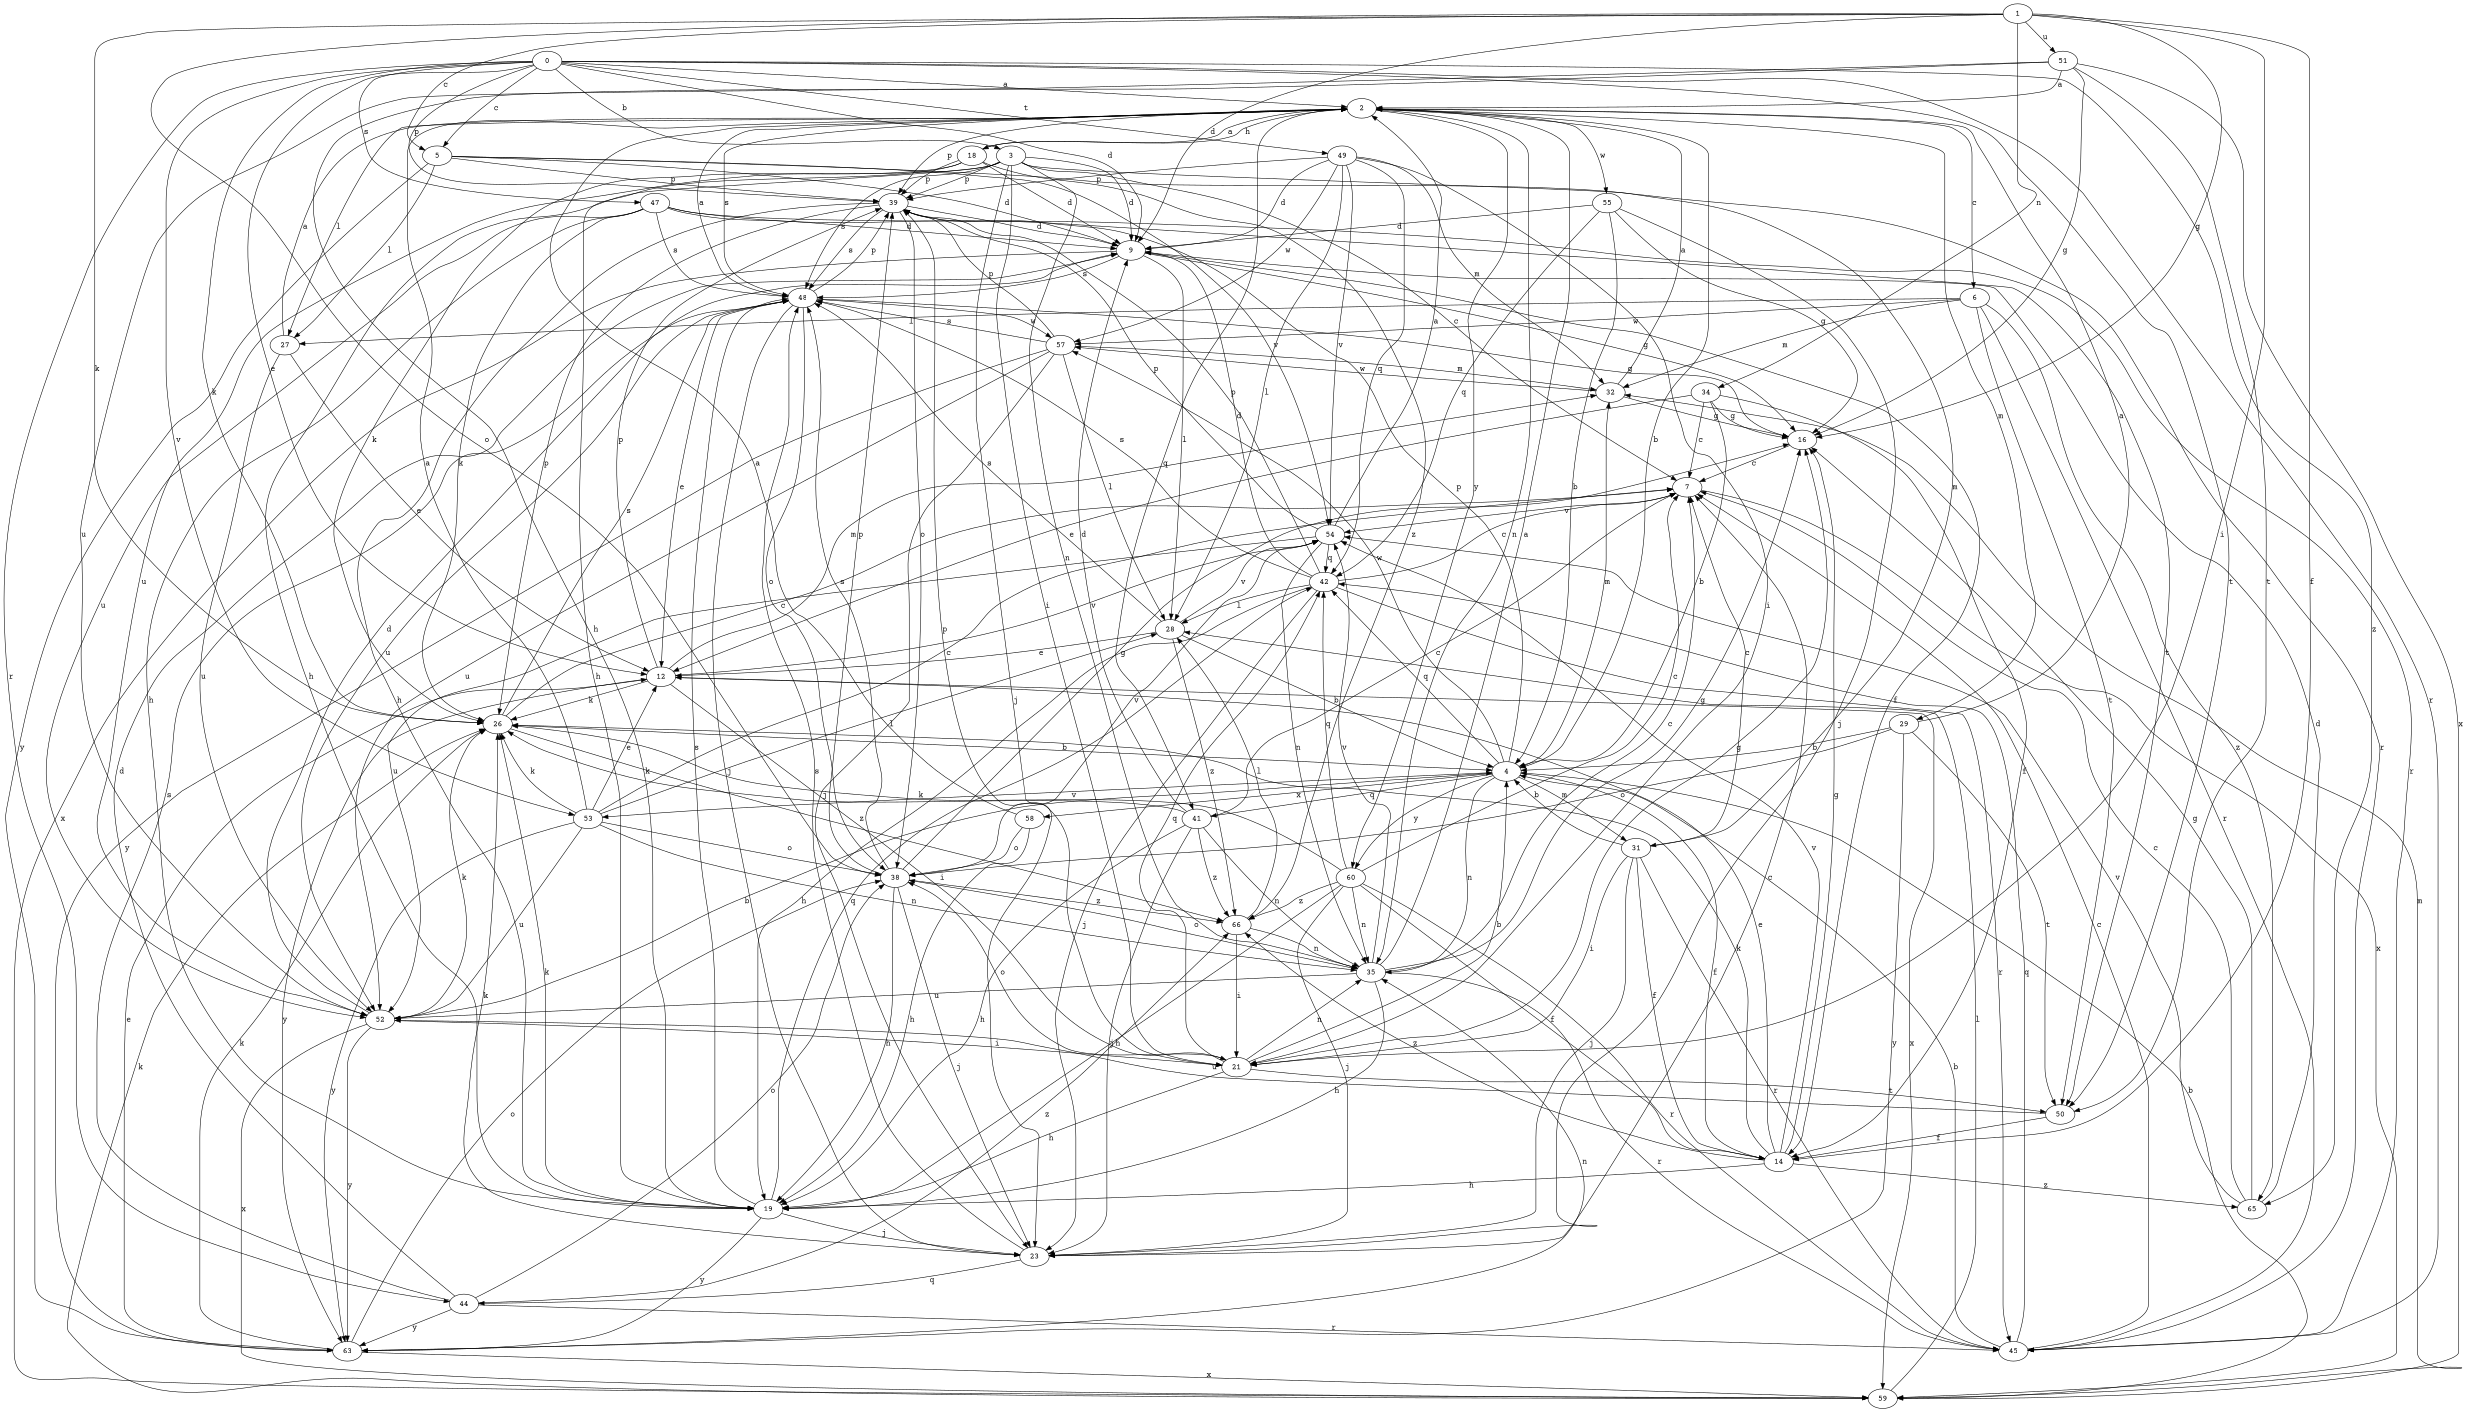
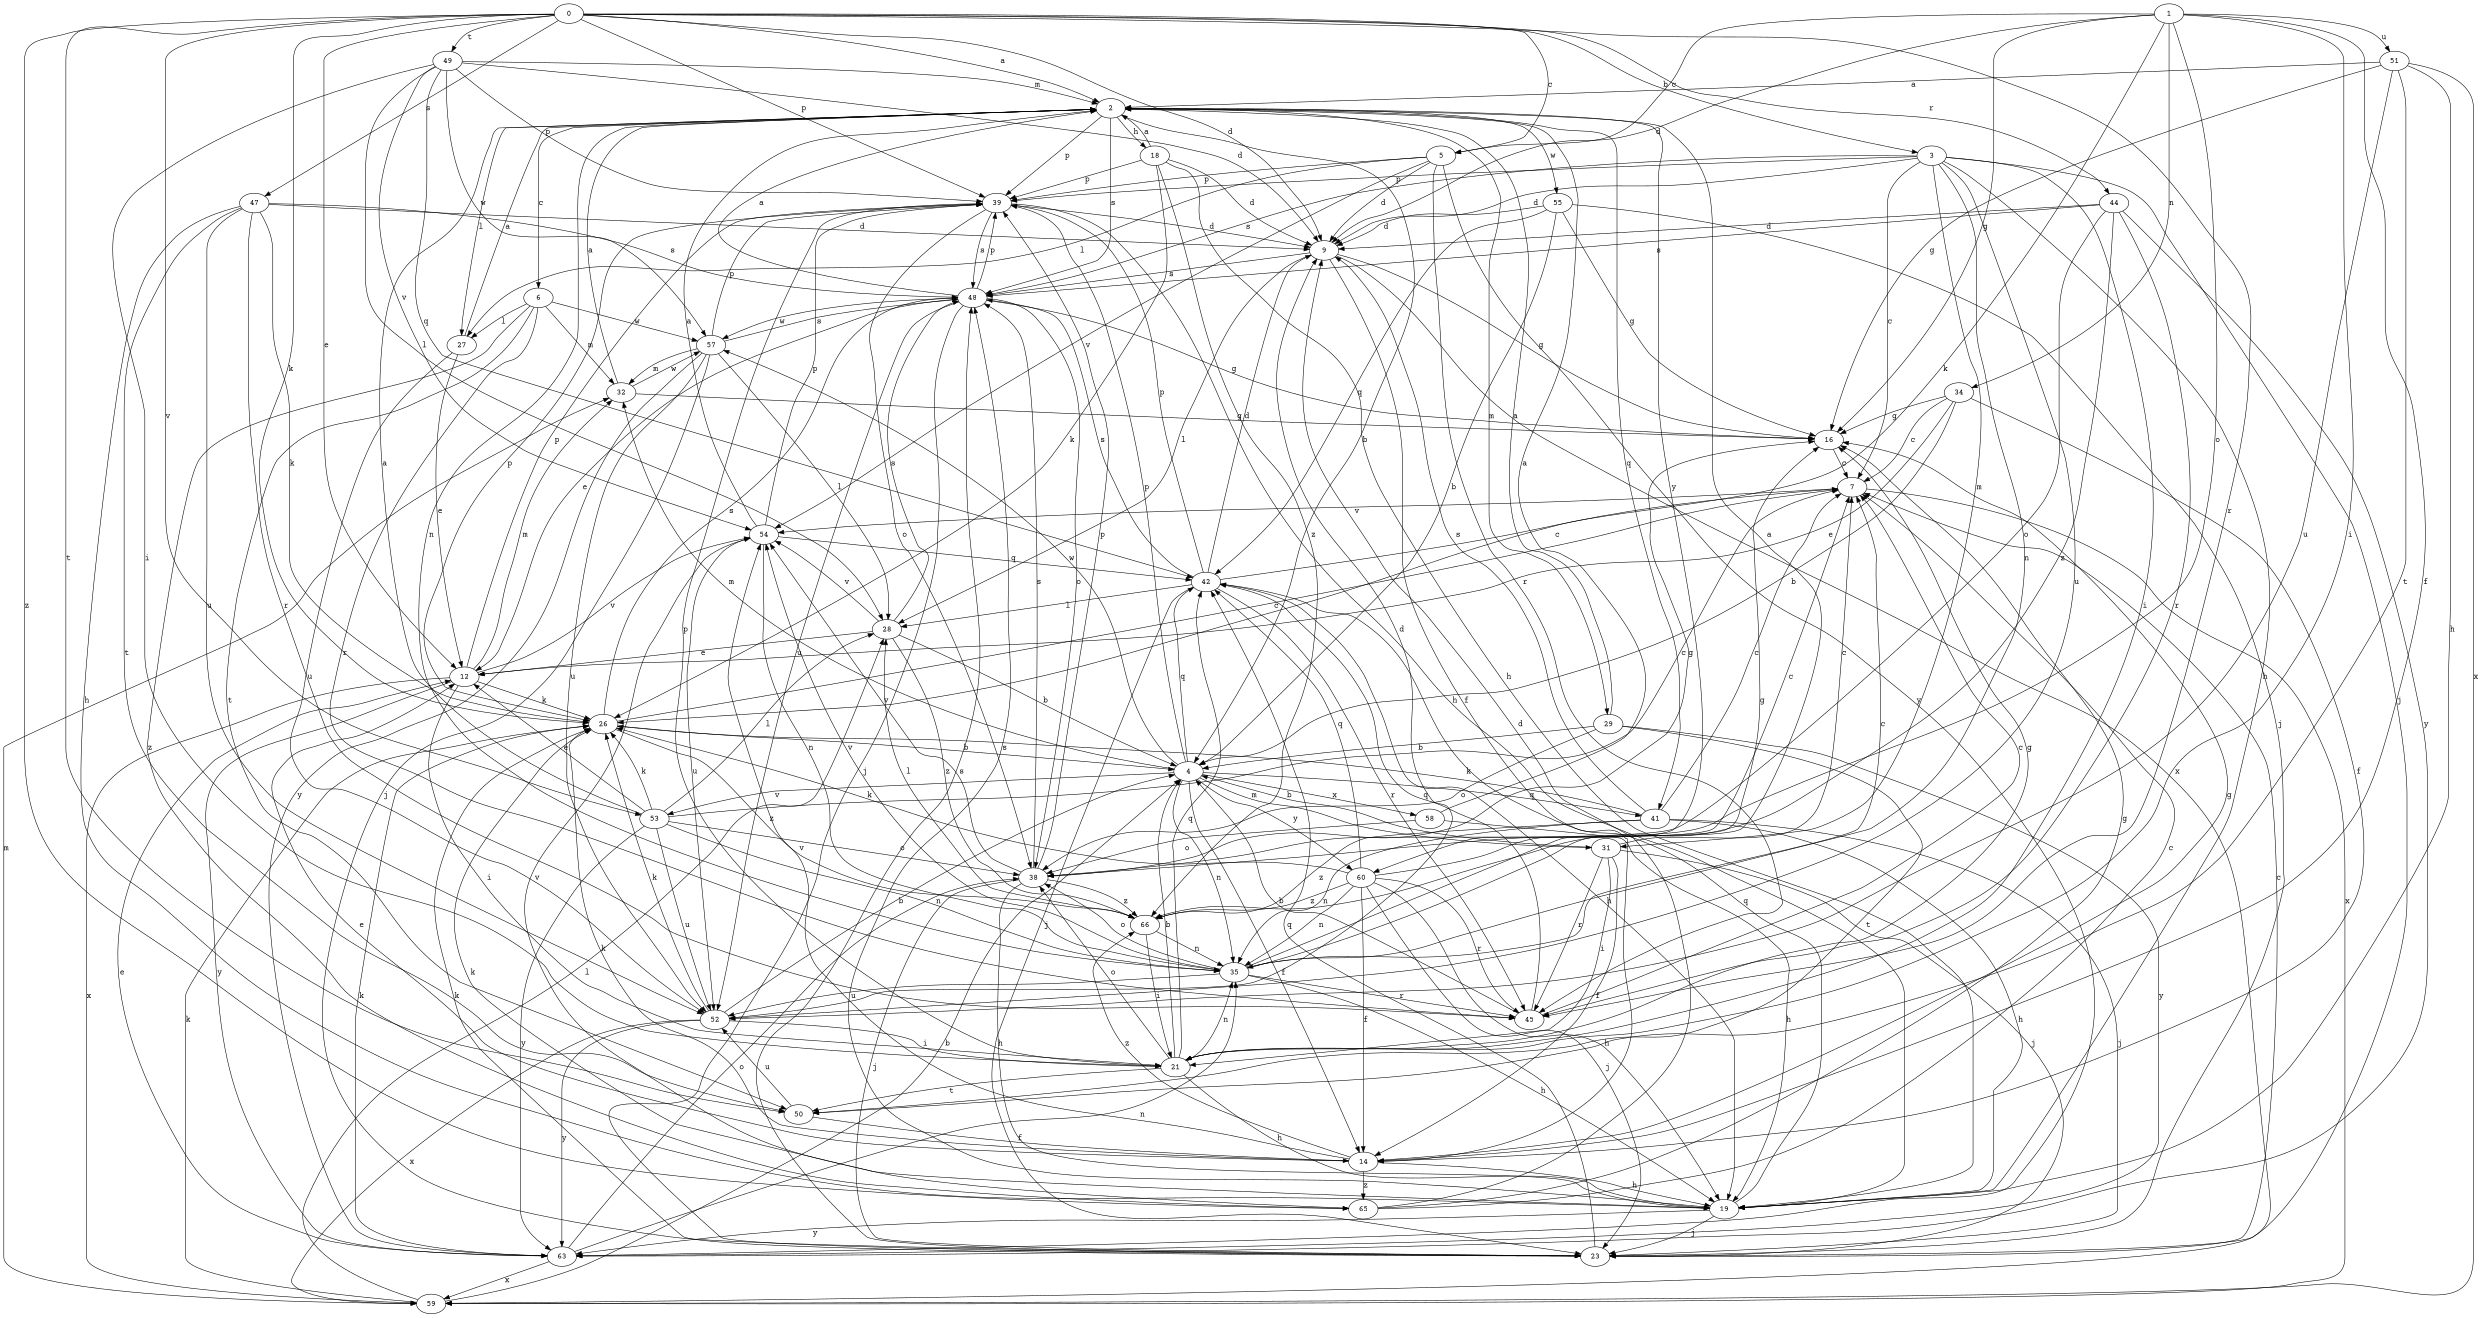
edge "49" -> "32": now "49" -> "2"
edge "41" -> "9": label "d" -> "s"
edge "23" -> "44": now "23" -> "42"
